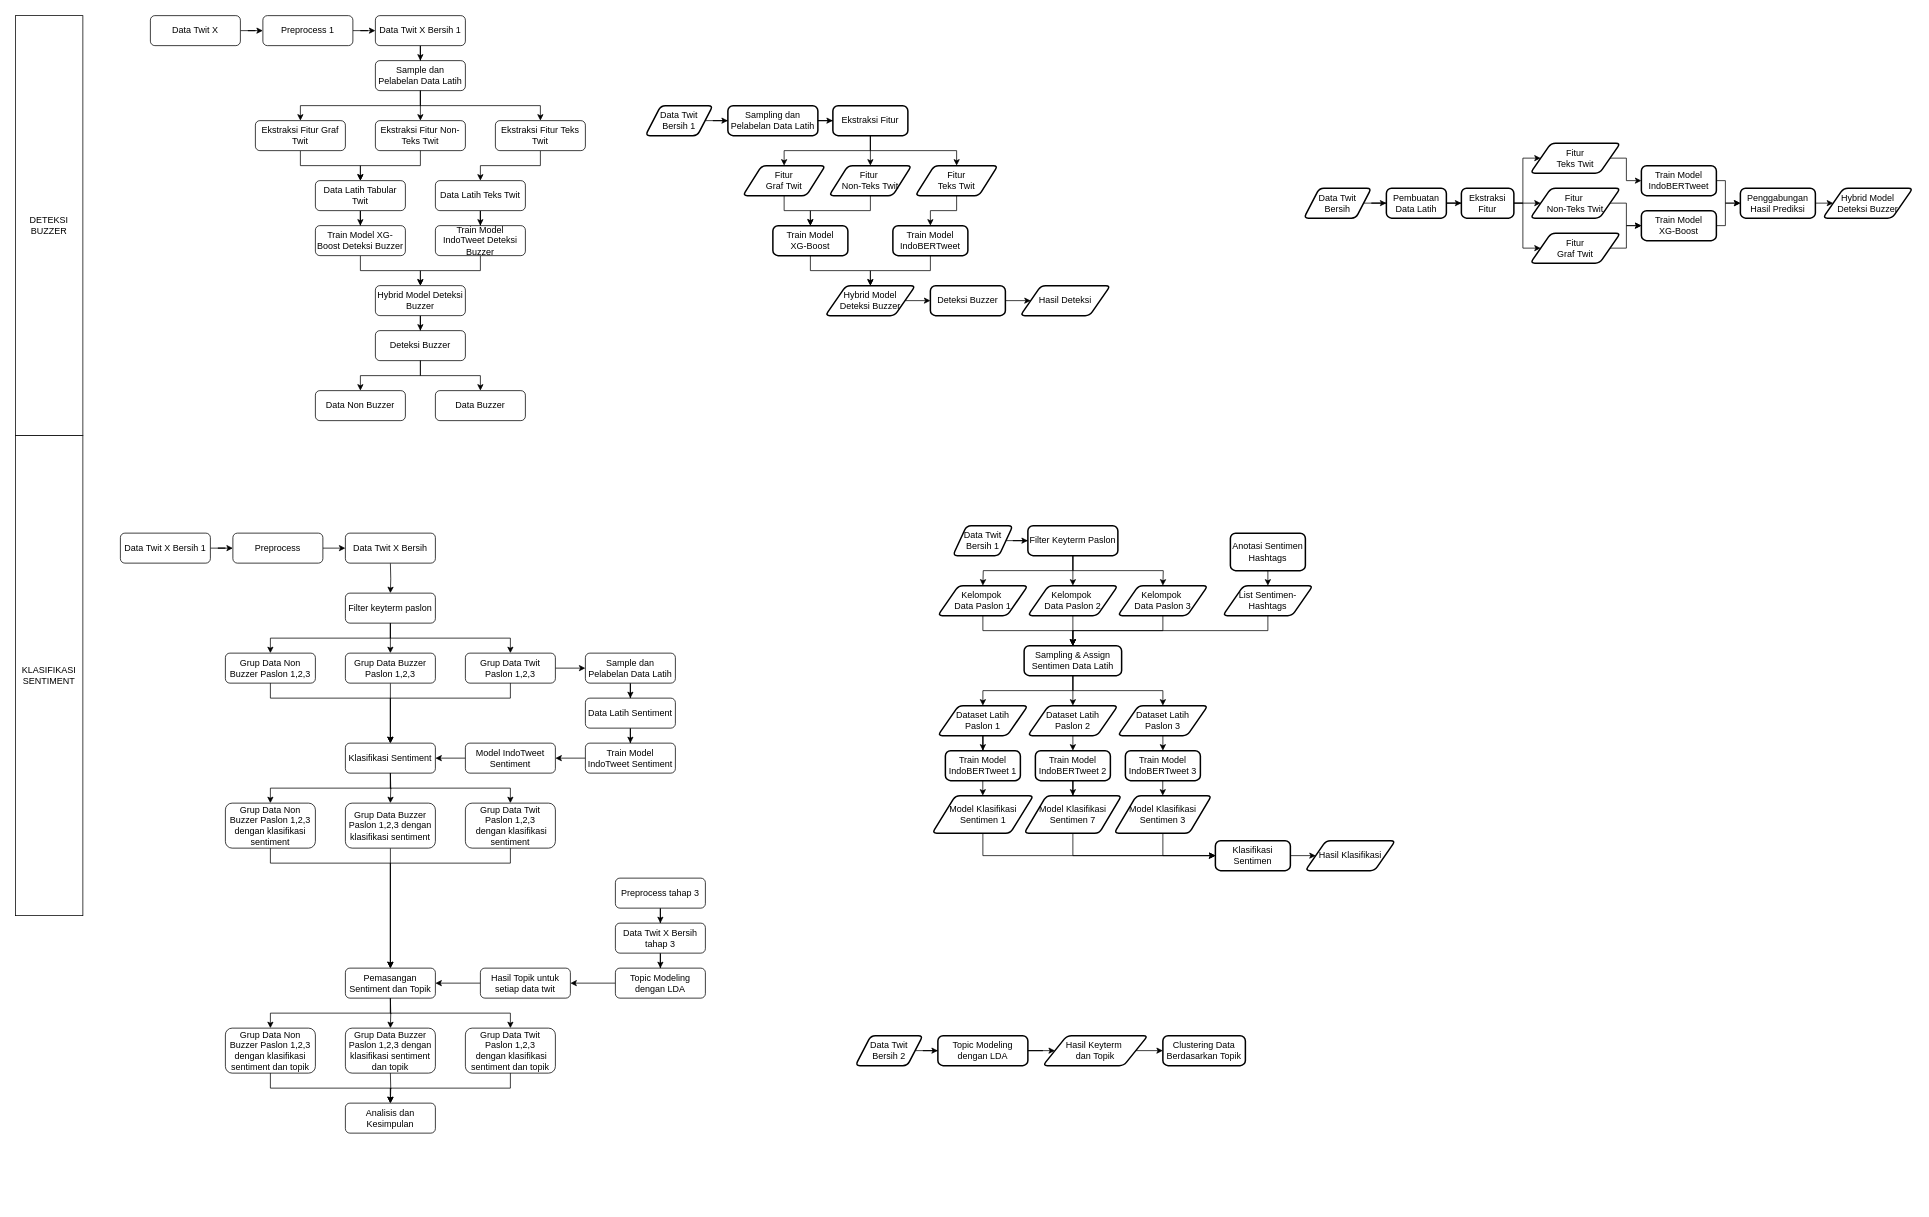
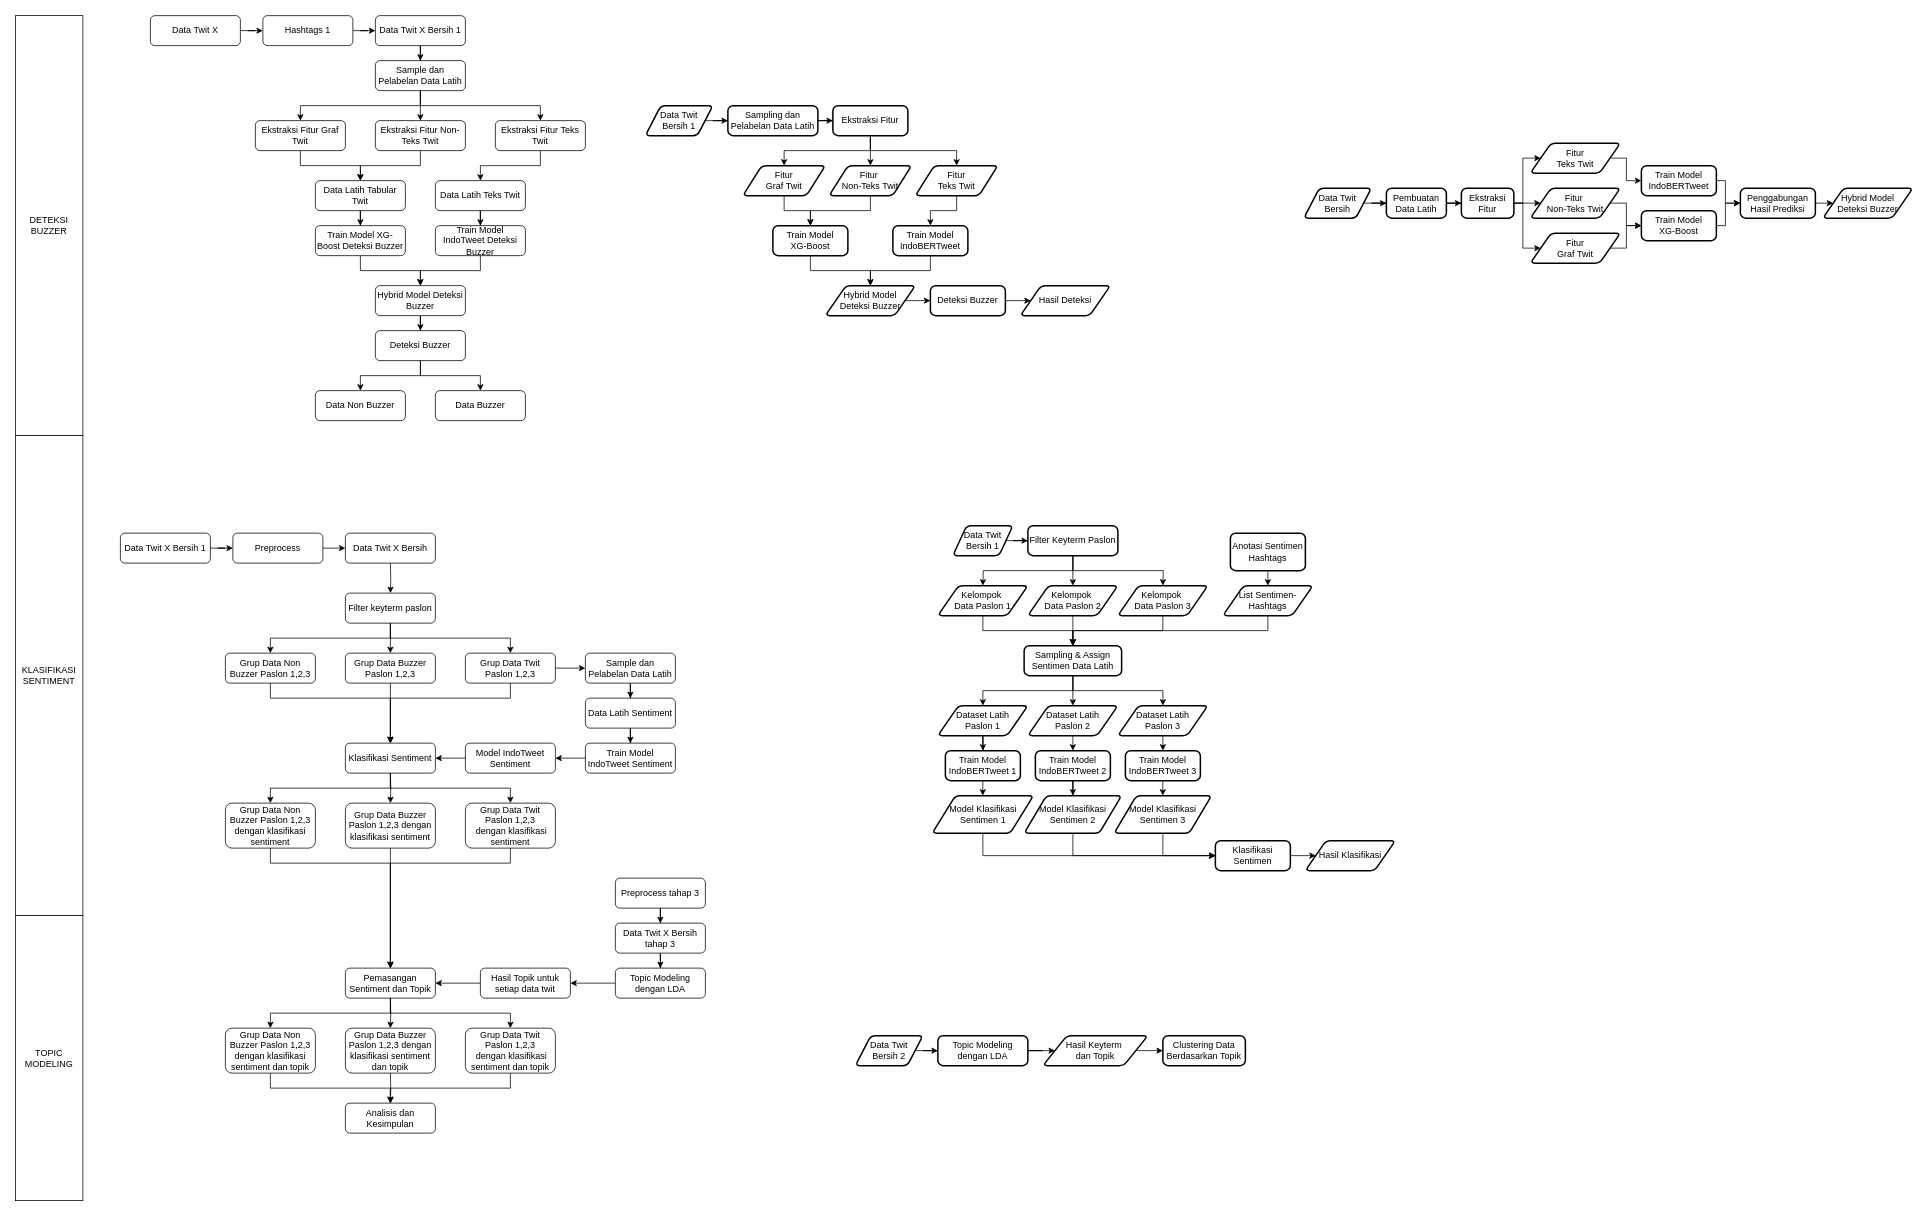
node "Preprocess 1": label "Preprocess 1" -> "Hashtags 1"
node "Model Klasifikasi Sentimen 7": label "Model Klasifikasi Sentimen 7" -> "Model Klasifikasi Sentimen 2"
node "TOPIC MODELING": added
